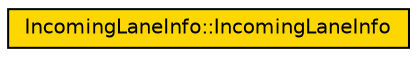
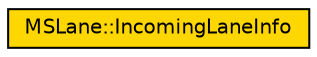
node "IncomingLaneInfo::IncomingLaneInfo": label "IncomingLaneInfo::IncomingLaneInfo" -> "MSLane::IncomingLaneInfo"
